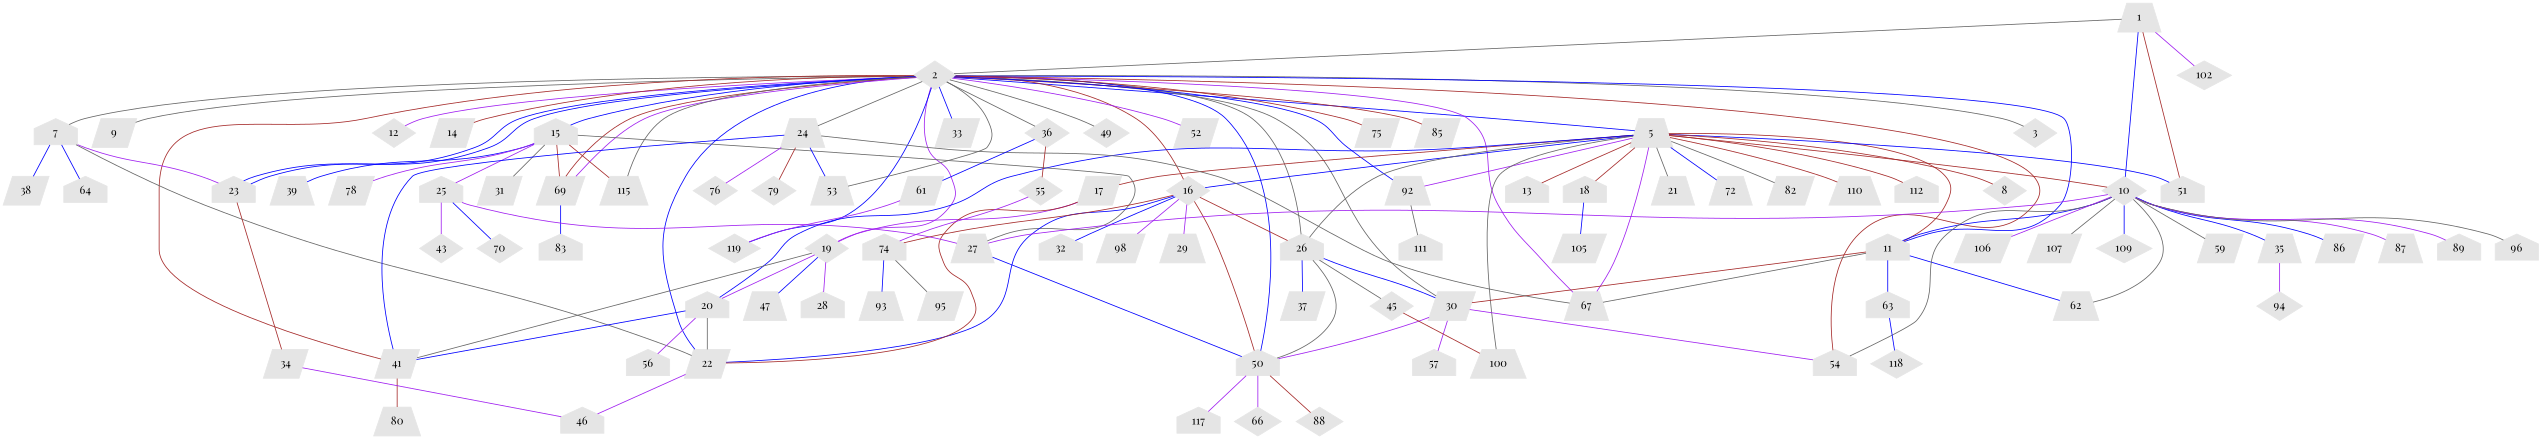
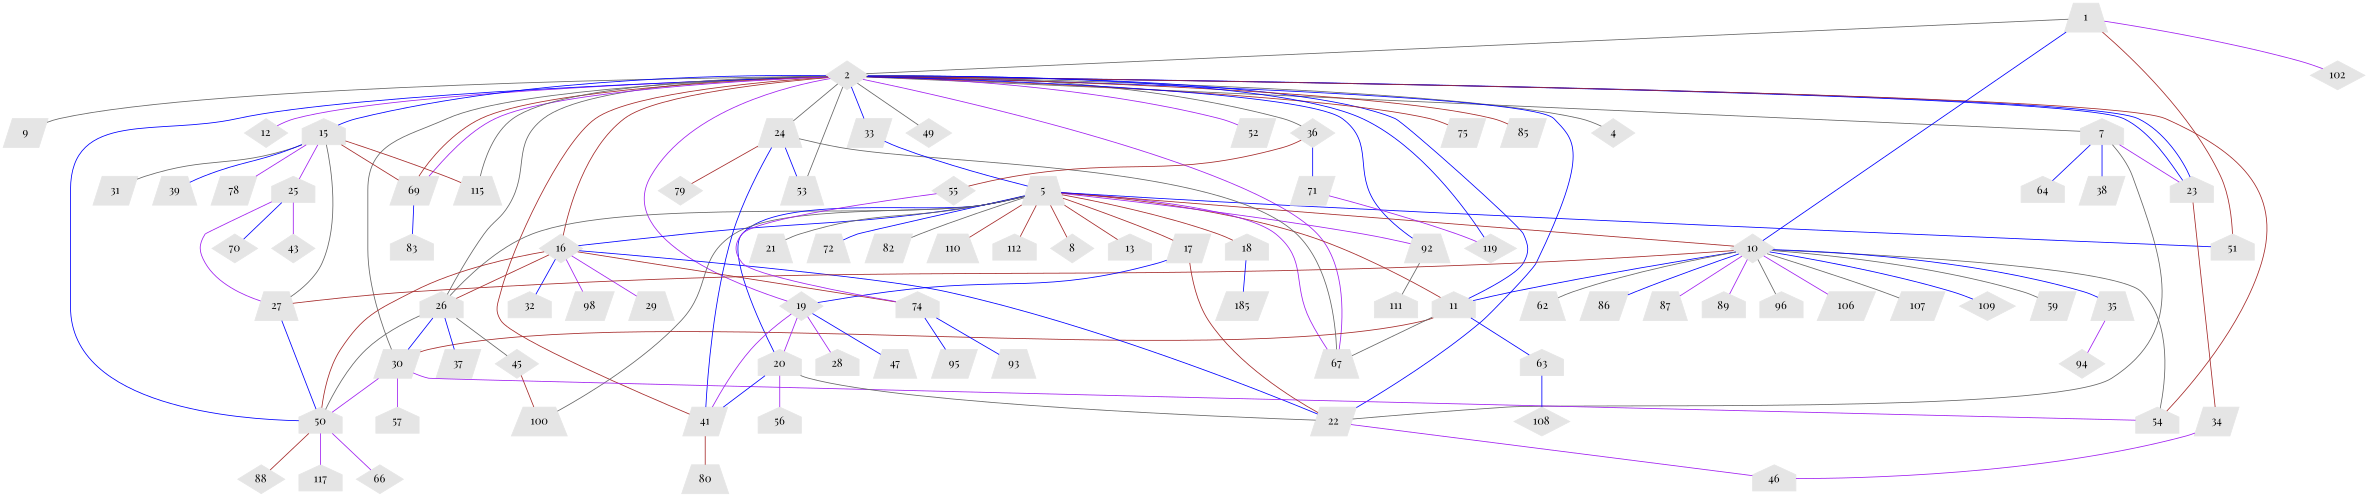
edge "2" -- "5": now "33" -- "5"
node "14": removed
node "3": label "3" -> "4"
node "76": removed
node "61": label "61" -> "71"
edge "10" -- "27": color purple -> brown
edge "17" -- "19": color purple -> blue
node "105": label "105" -> "185"
edge "74" -- "95": color gray40 -> blue
edge "11" -- "62": removed
edge "19" -- "41": color gray40 -> purple
node "118": label "118" -> "108"
